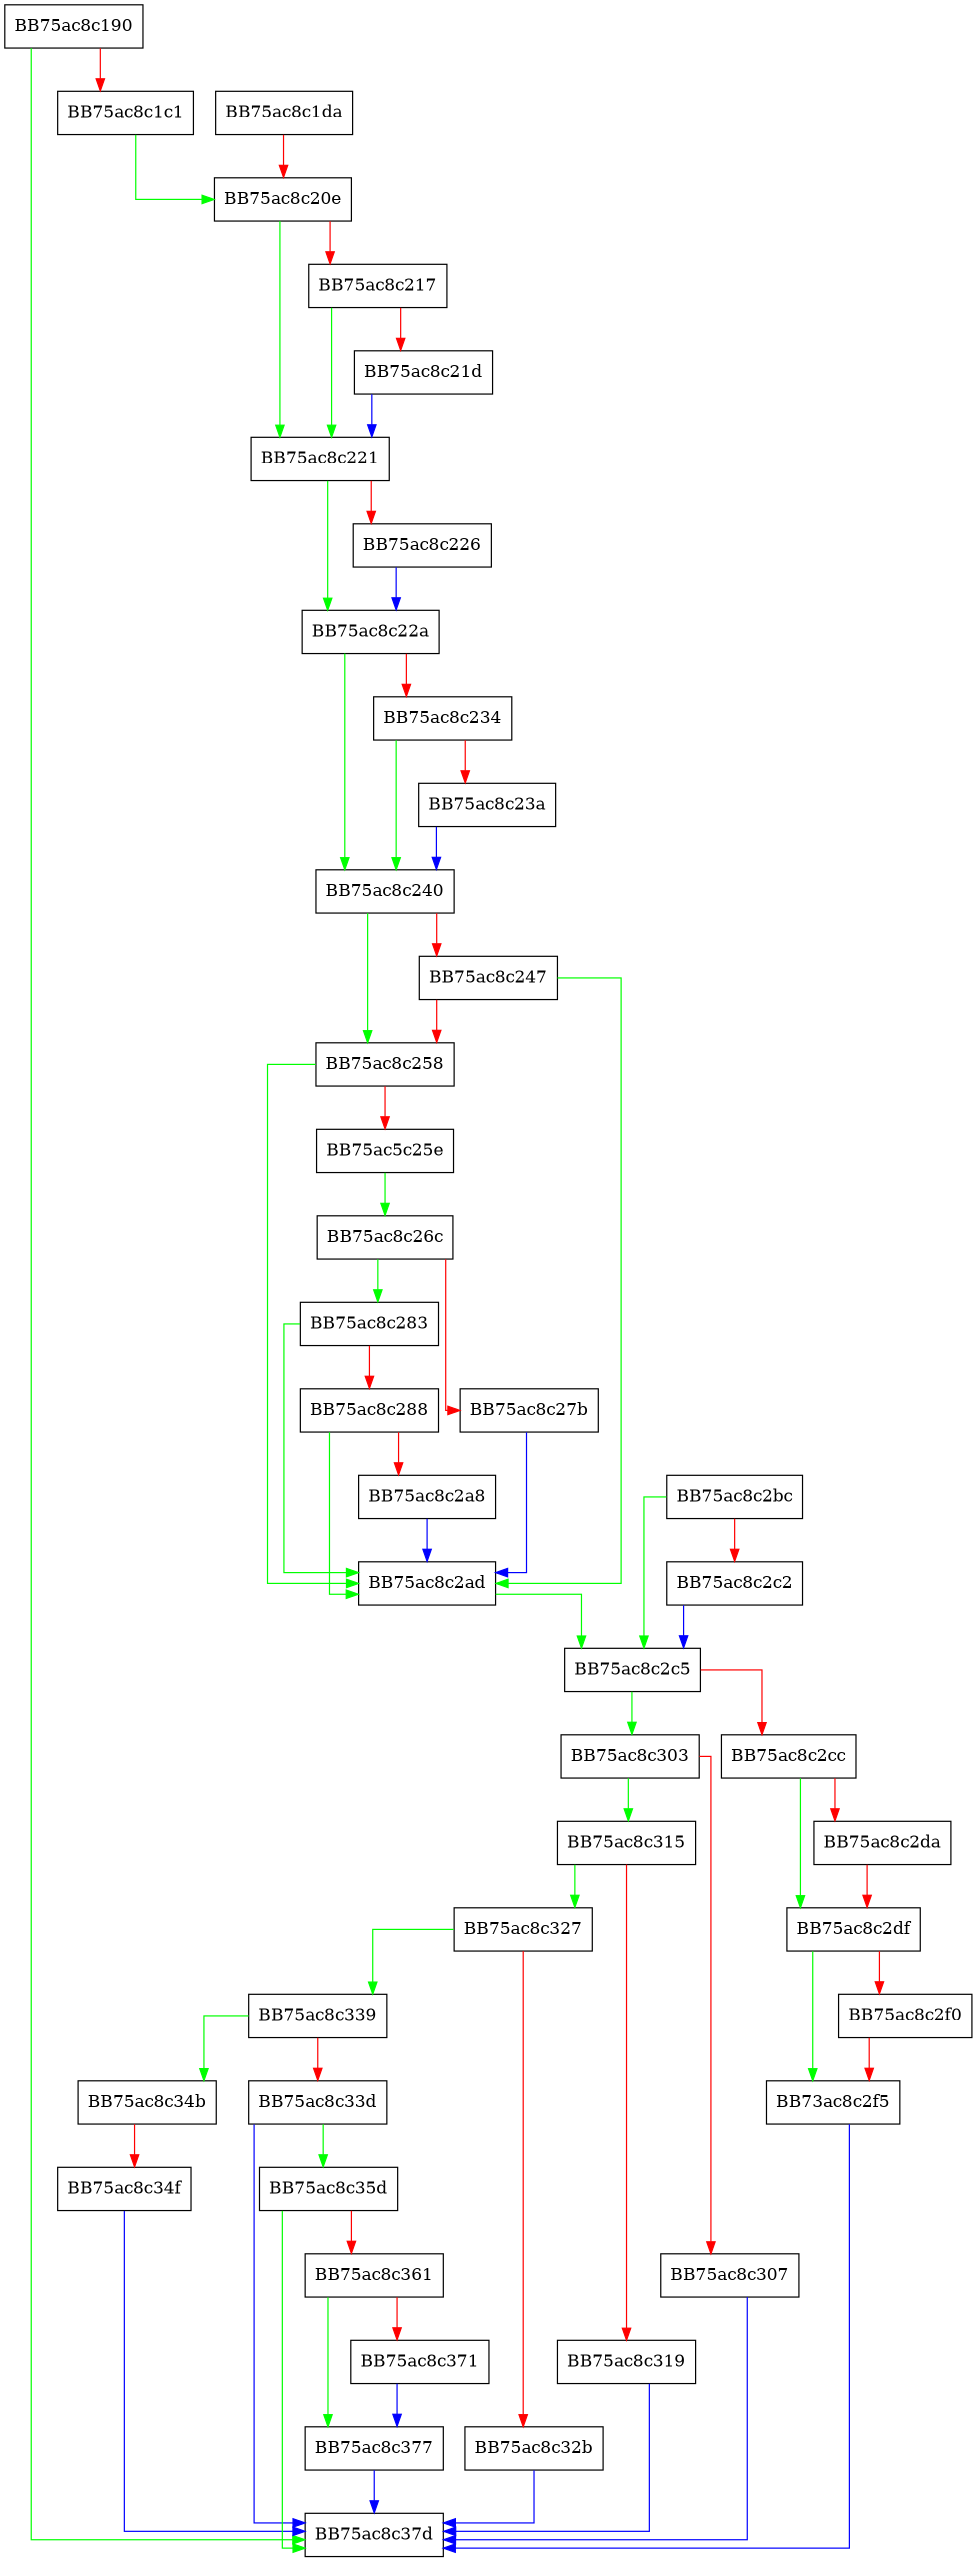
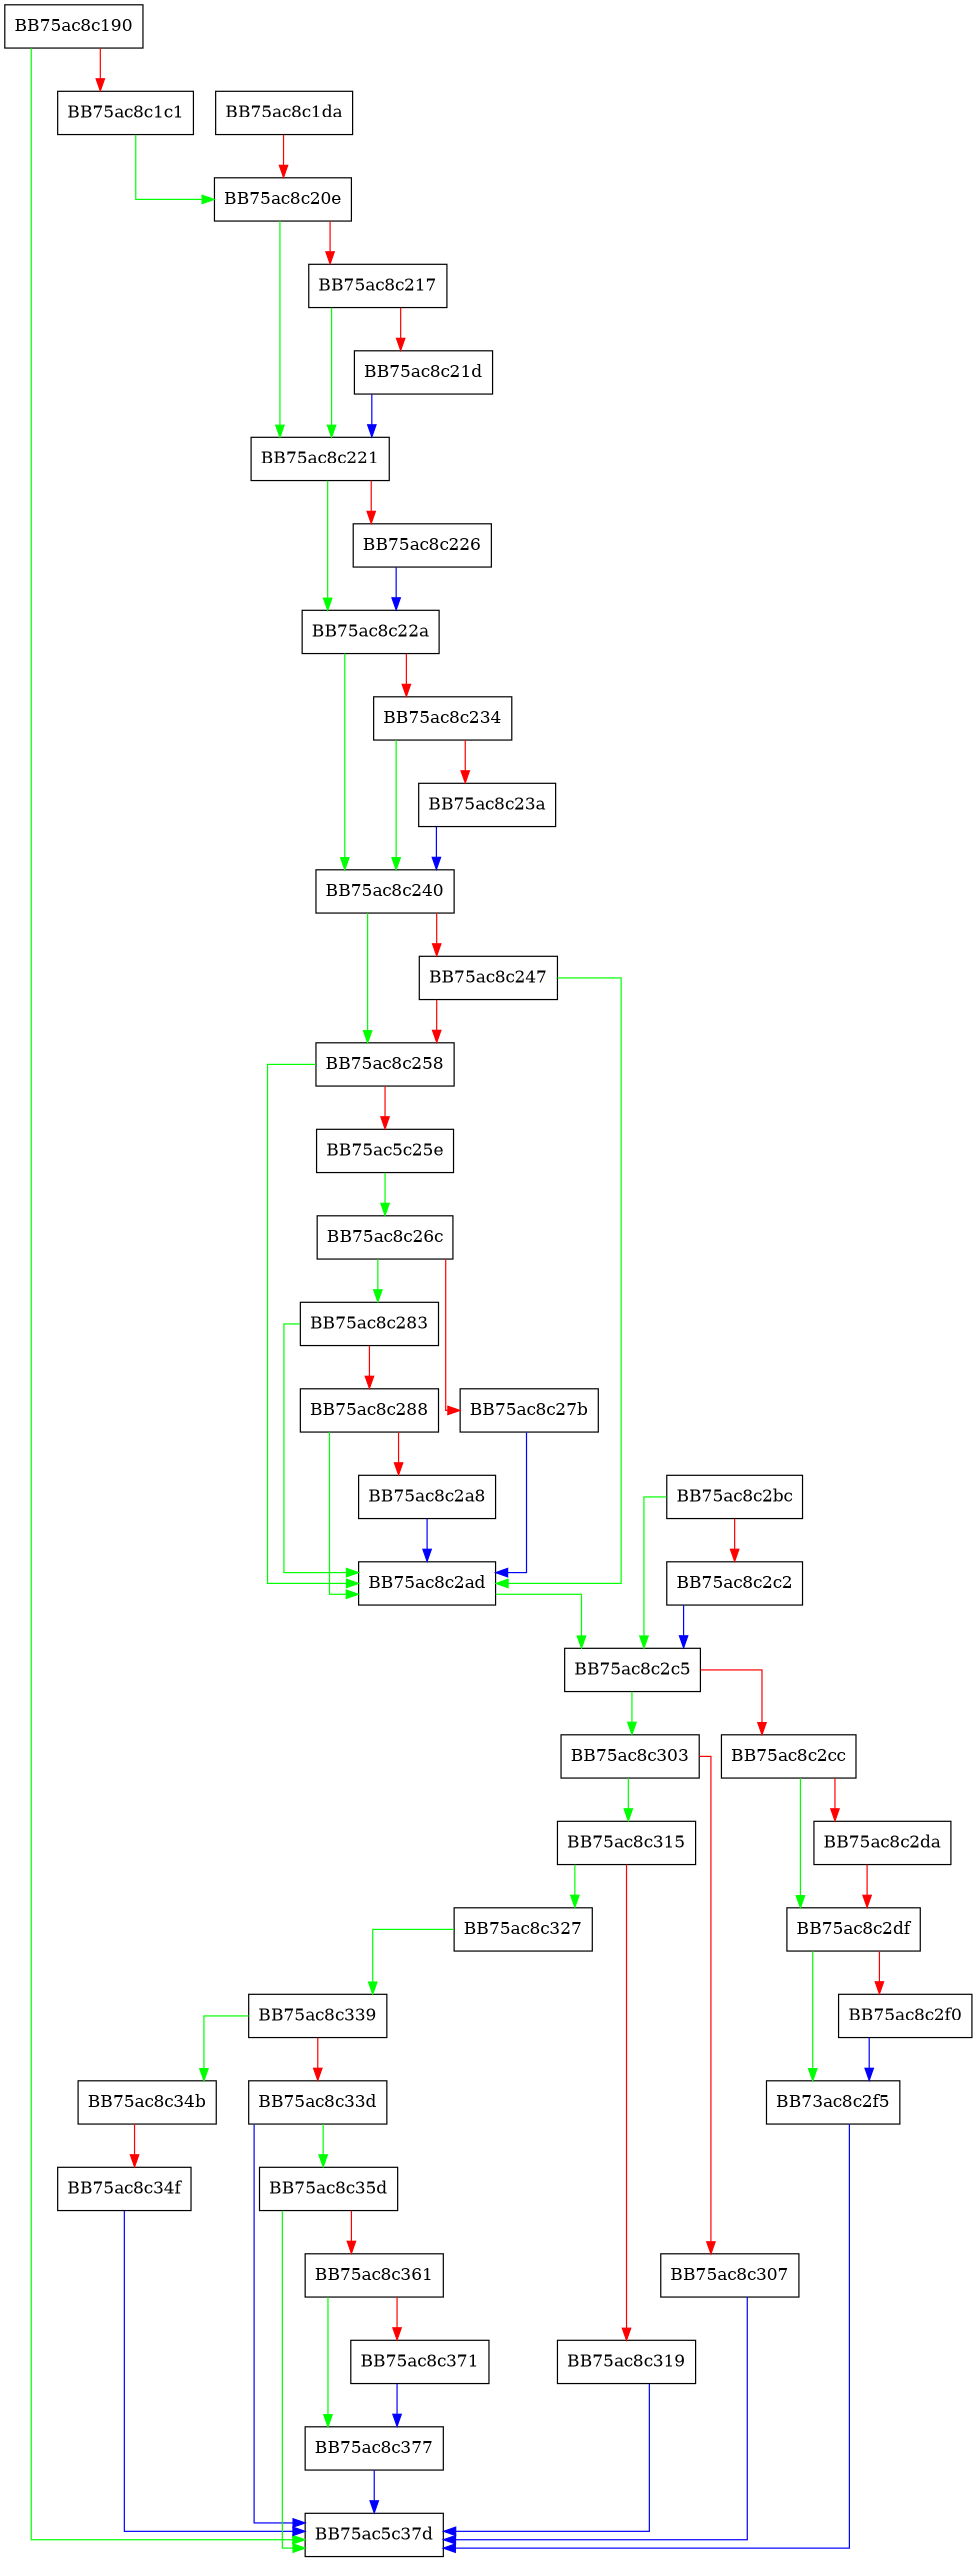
edge "BB75ac8c2f0" -> "BB73ac8c2f5": color red -> blue
node "BB75ac8c32b": removed
node "BB75ac8c37d": label "BB75ac8c37d" -> "BB75ac5c37d"
